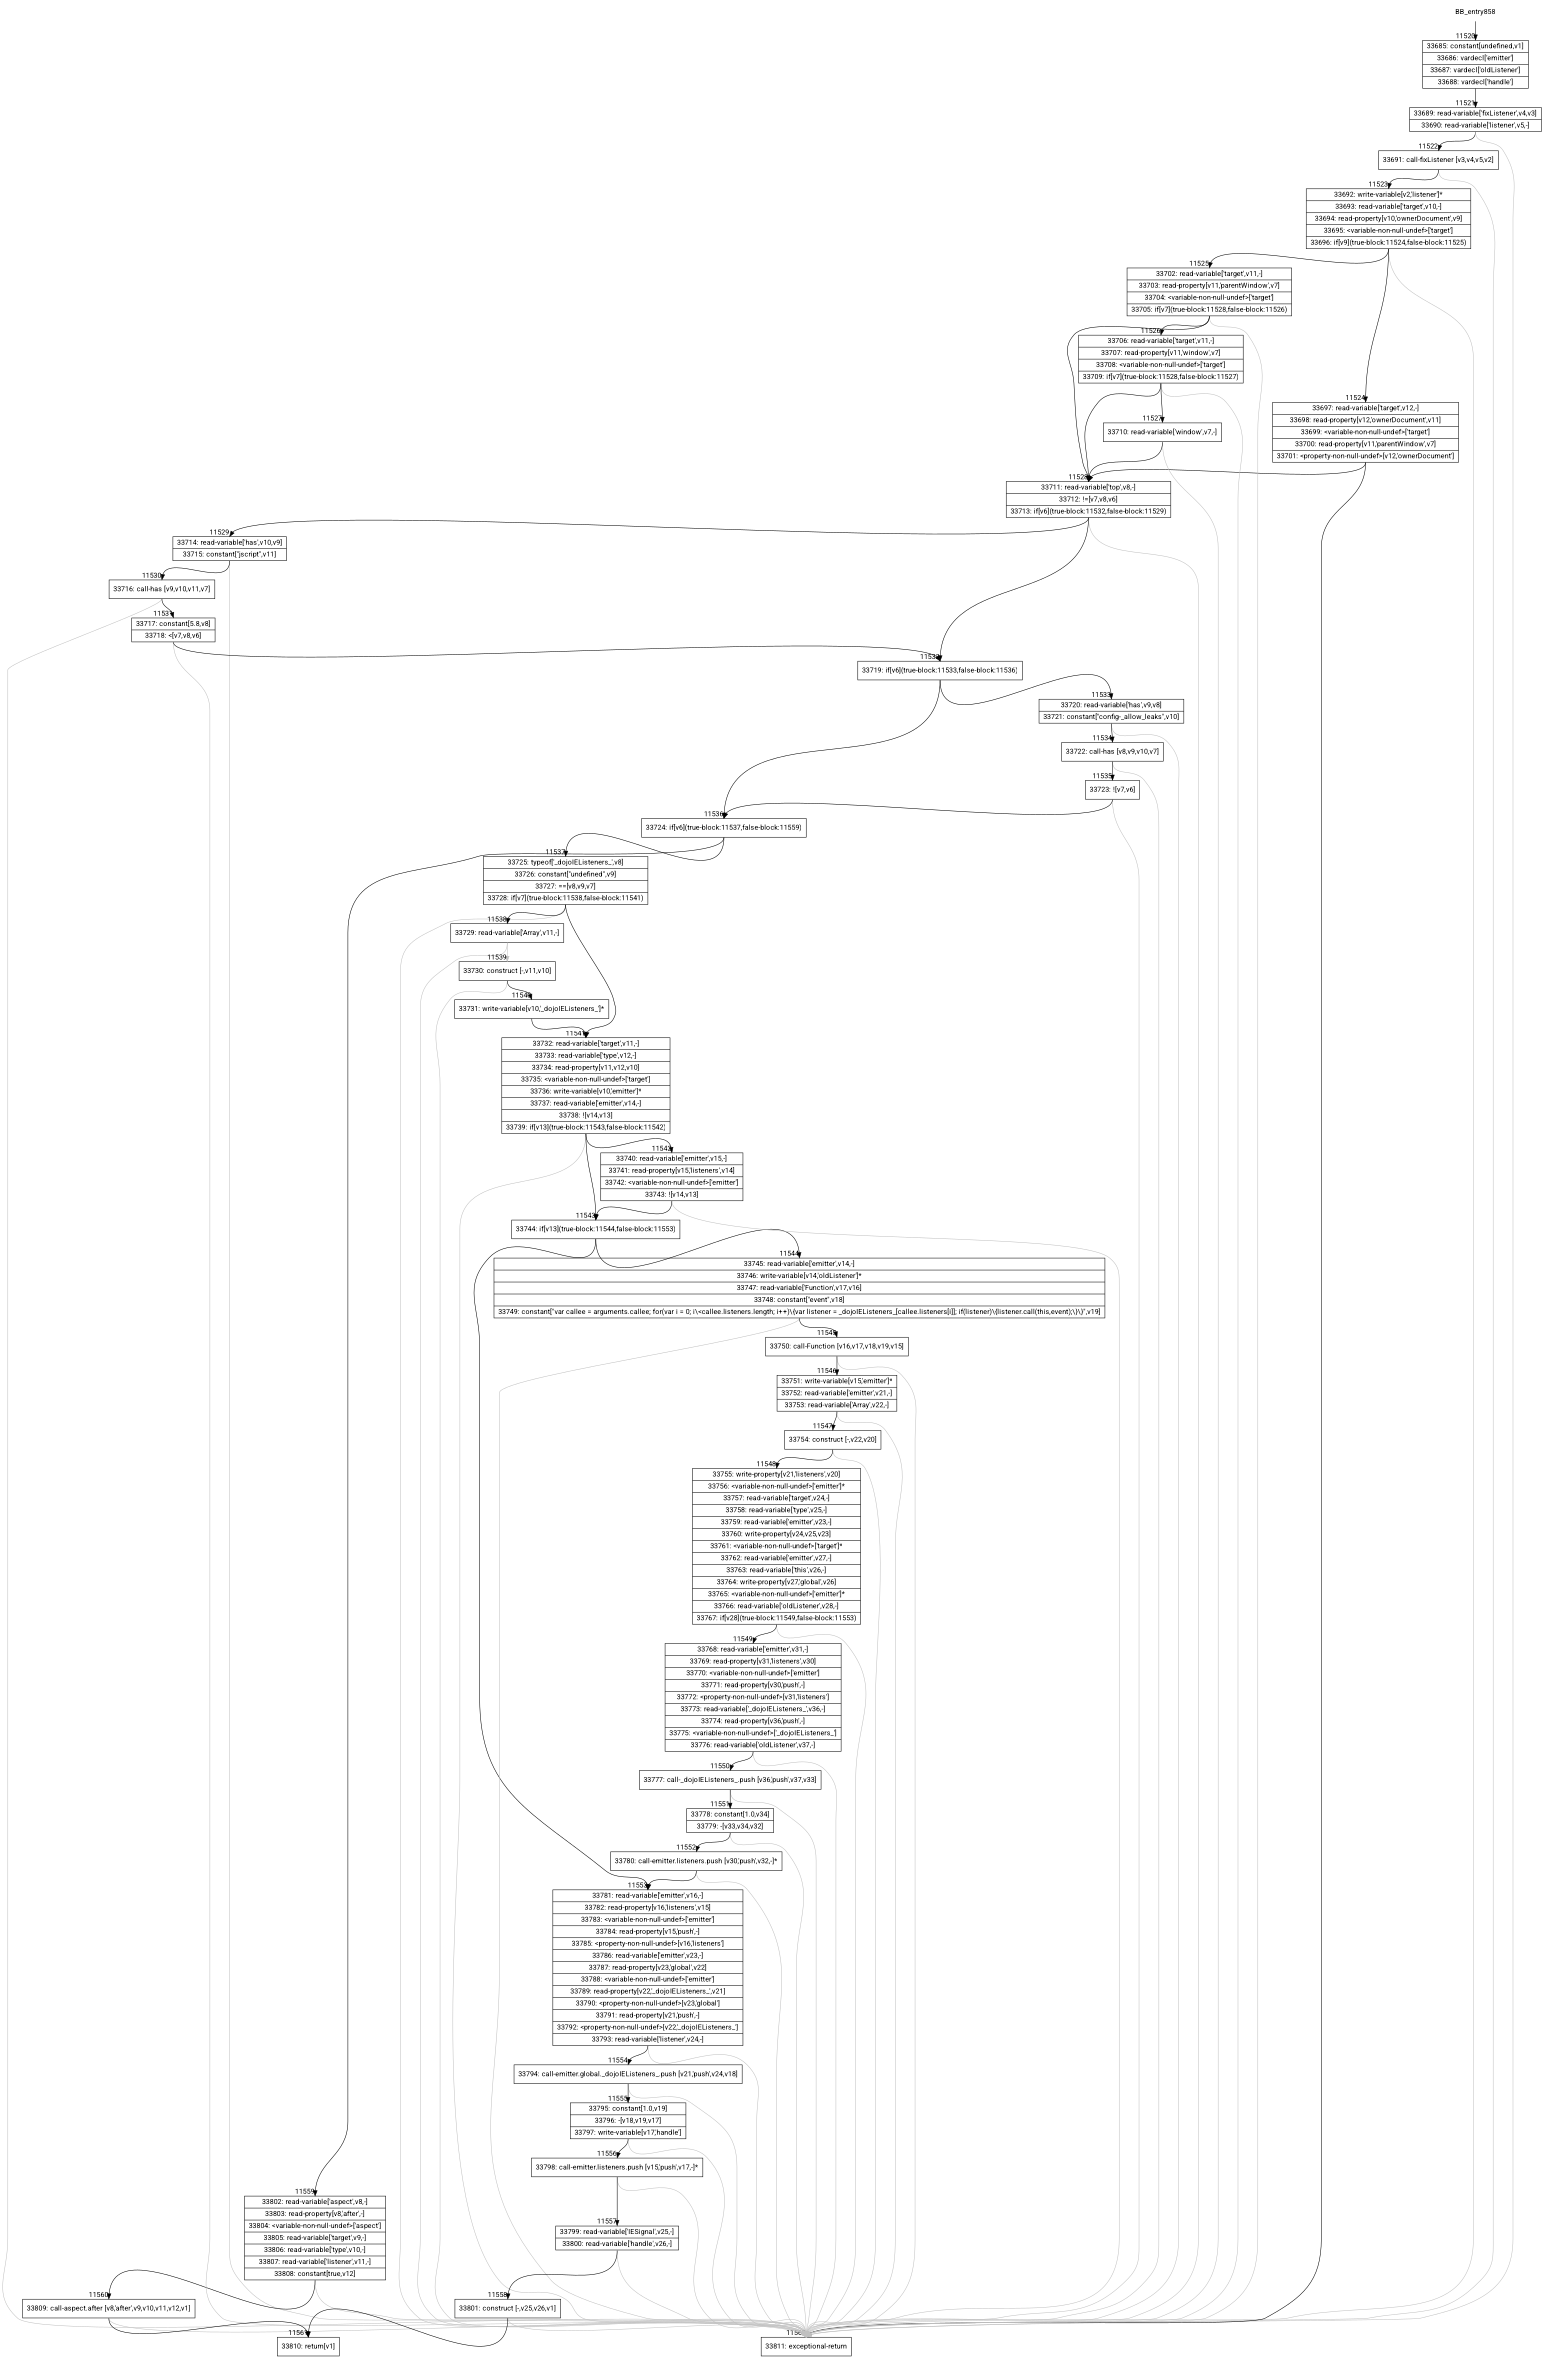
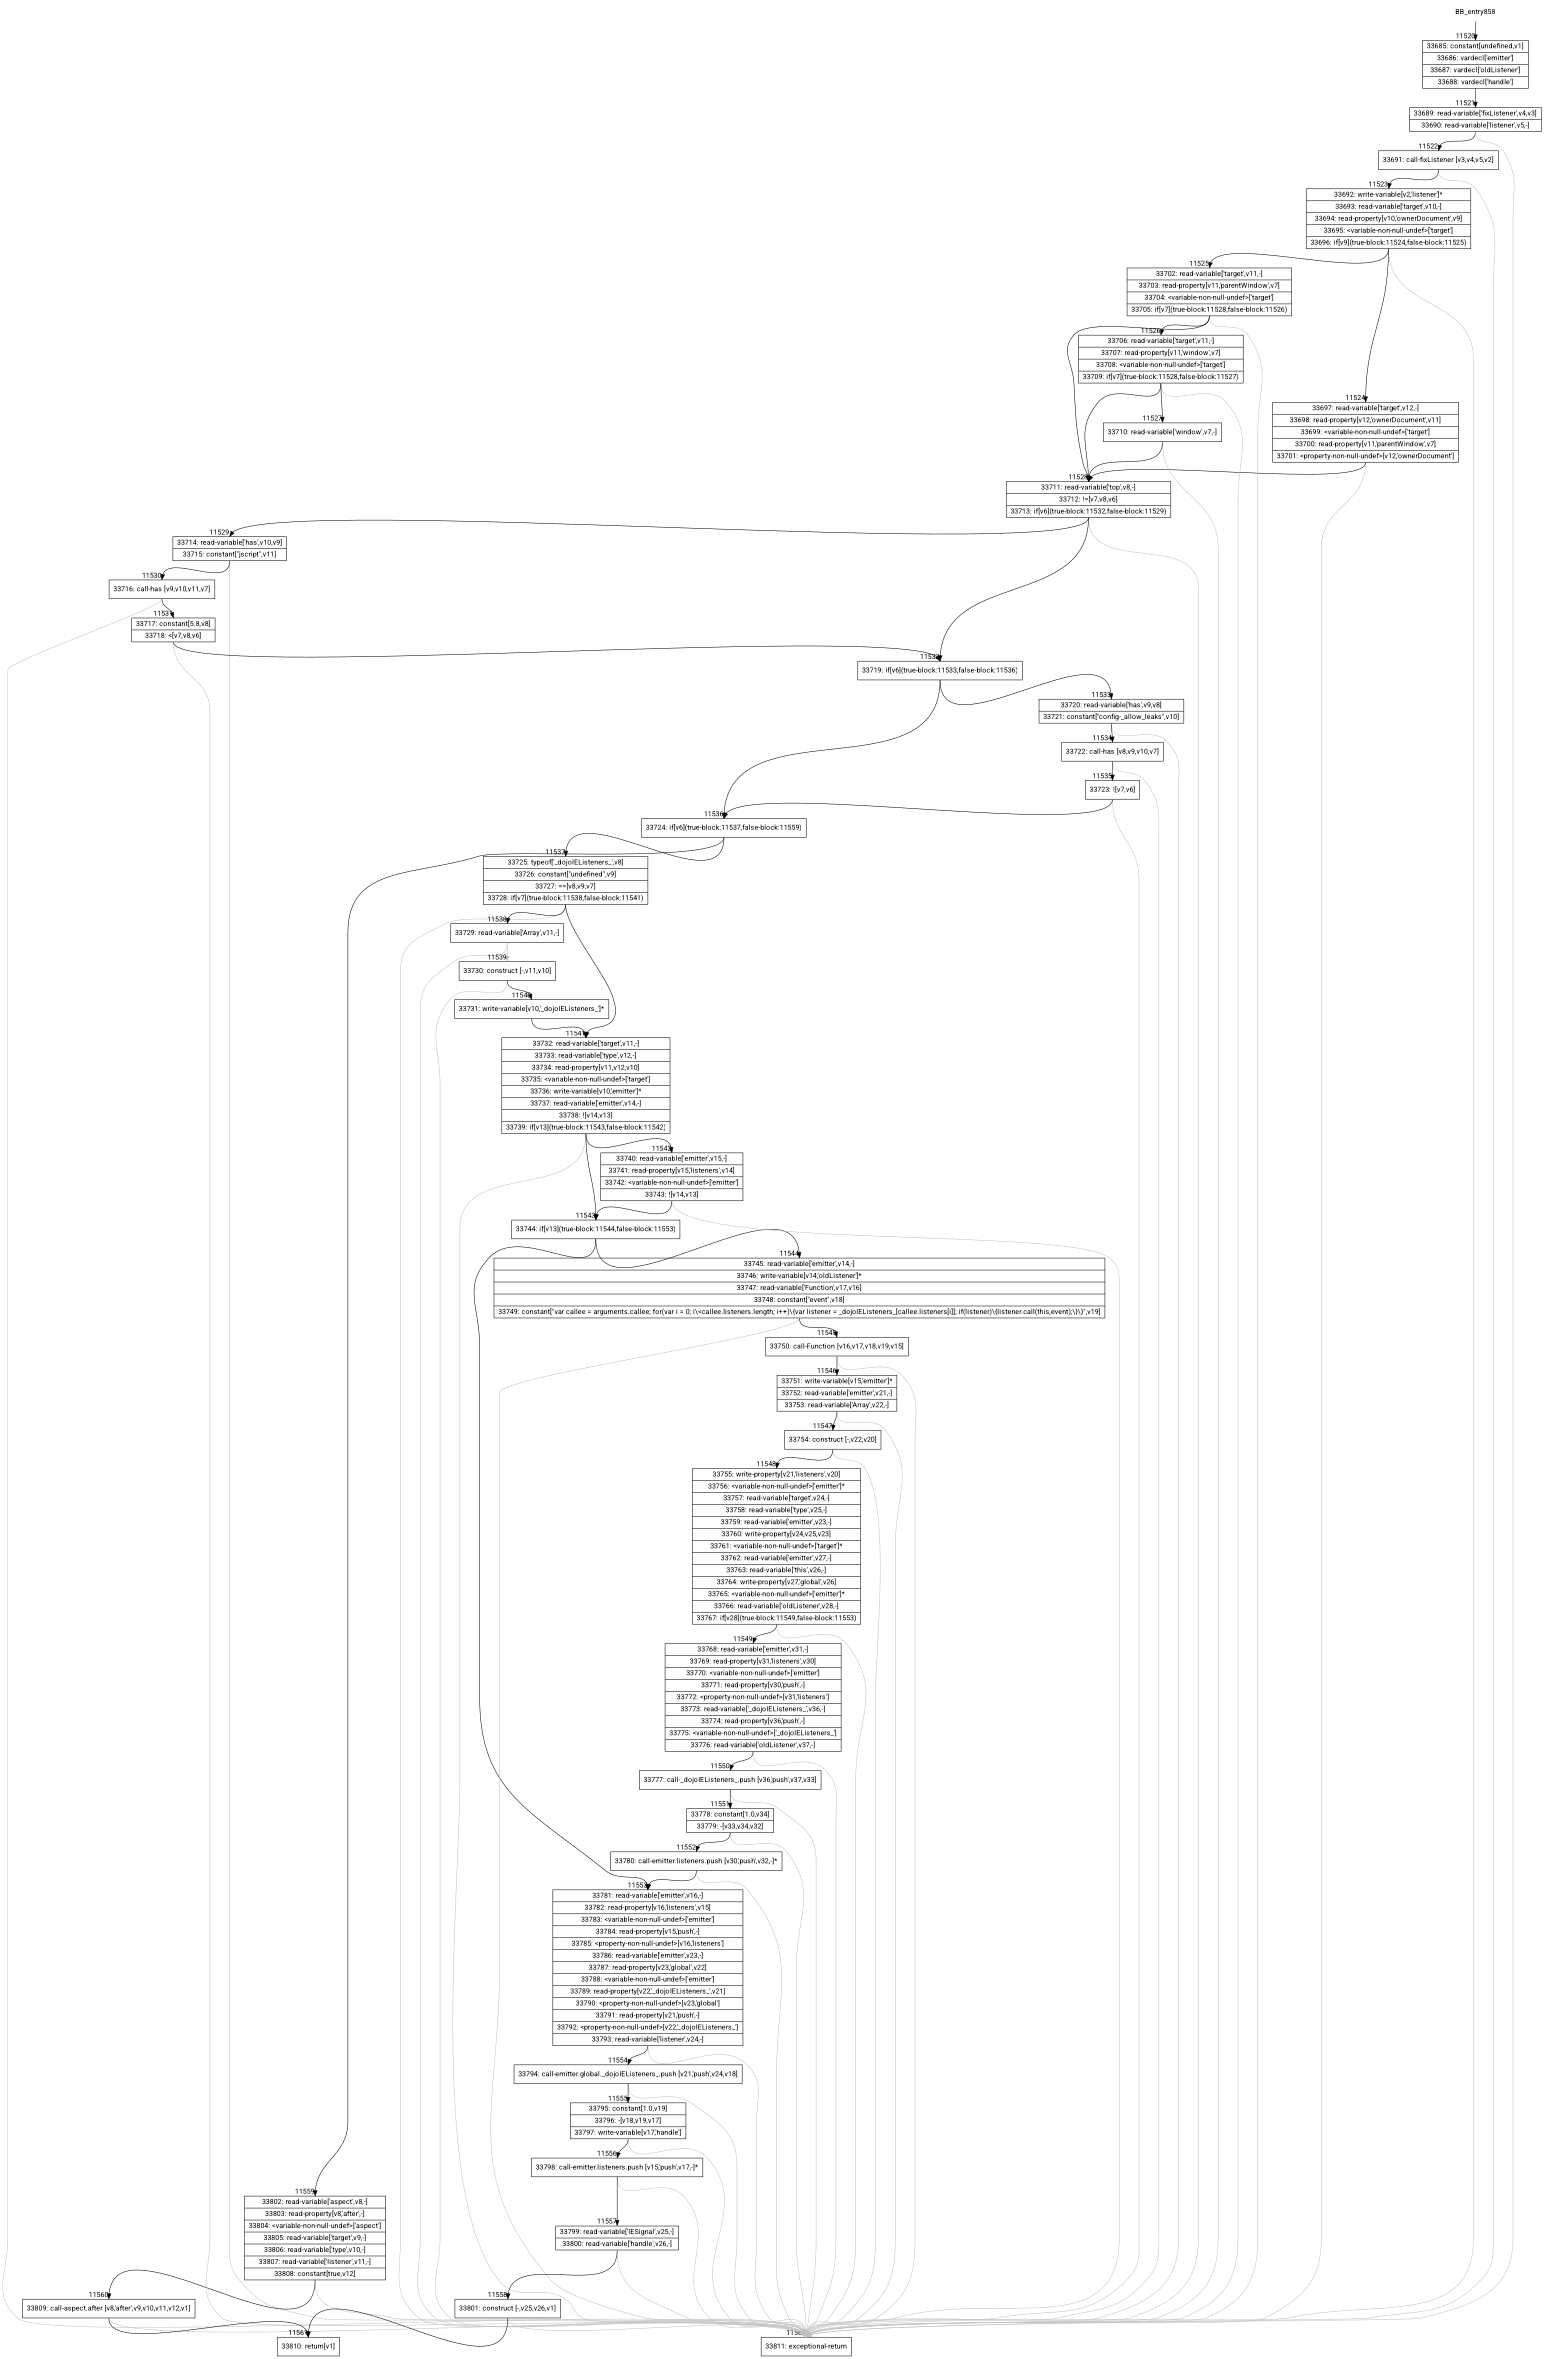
edge "33697: read-variable['target',v12,-]" -> "33811: exceptional-return": color black -> gray
